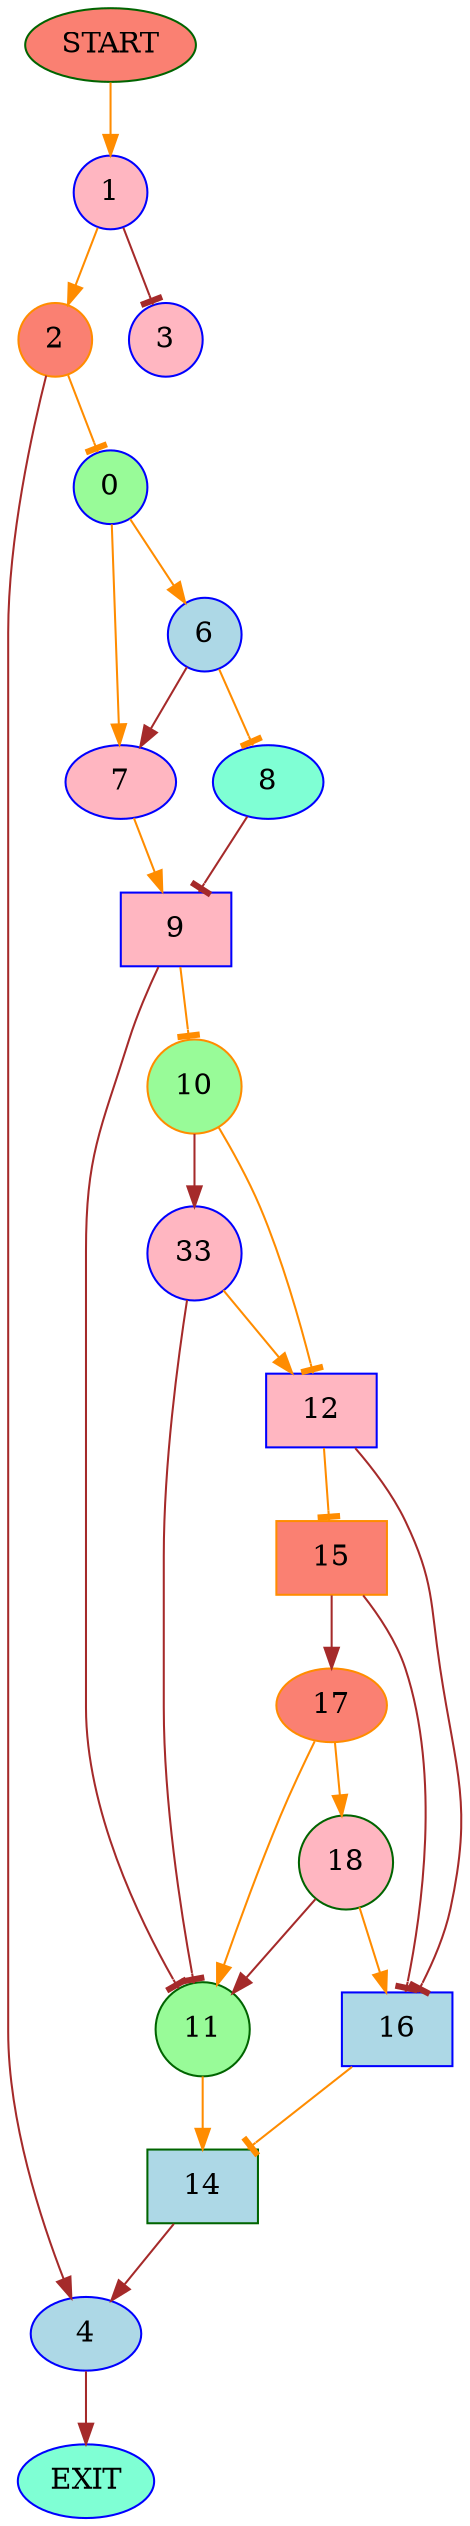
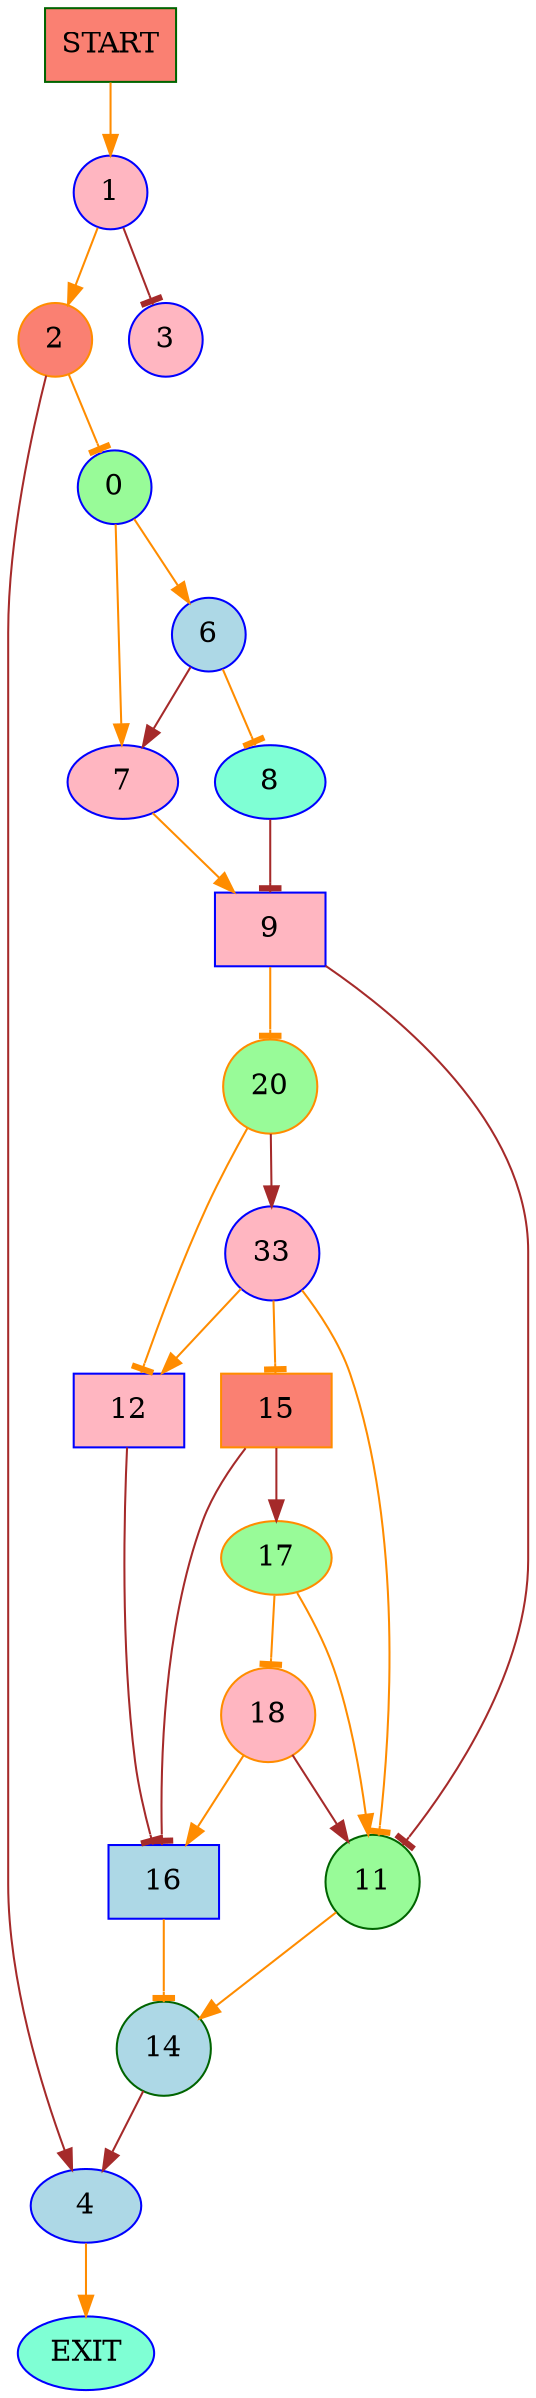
node "START": shape ellipse -> box
node "10": label "10" -> "20"
edge "12" -> "15": now "33" -> "15"
edge "33" -> "11": color brown -> darkorange
node "17": fillcolor salmon -> palegreen
edge "17" -> "18": arrowhead normal -> tee
node "18": color darkgreen -> darkorange
node "14": shape box -> circle
edge "4" -> "EXIT": color brown -> darkorange
